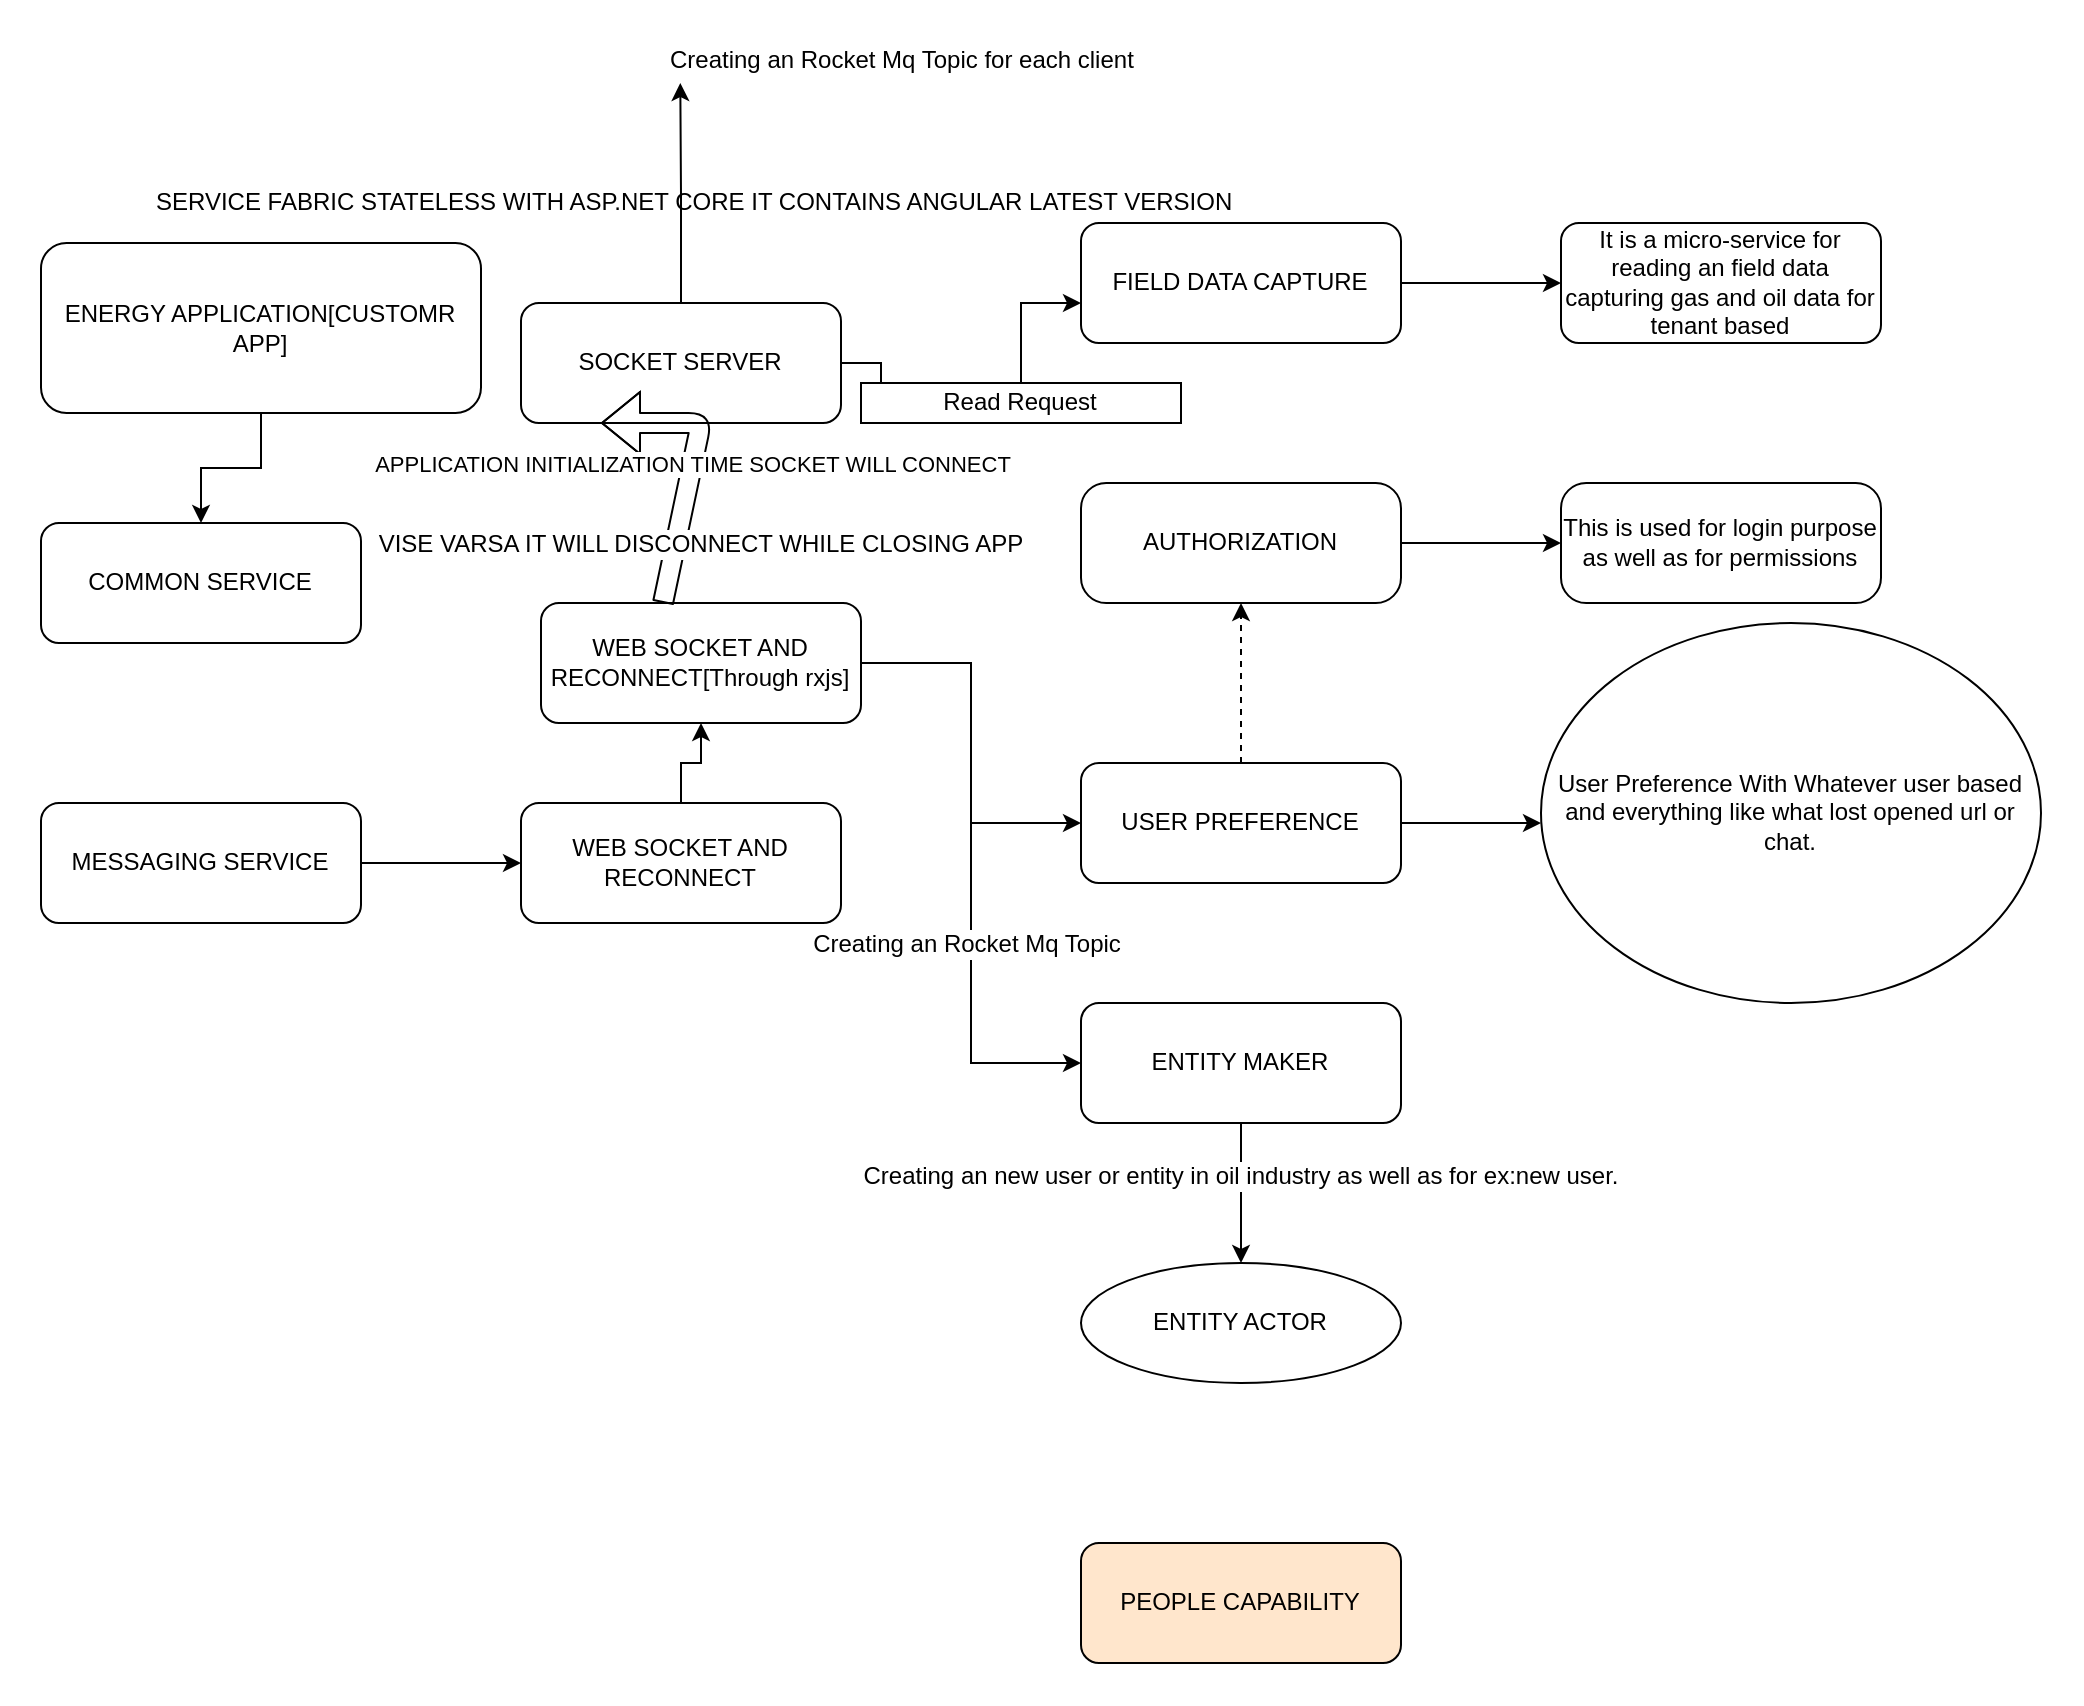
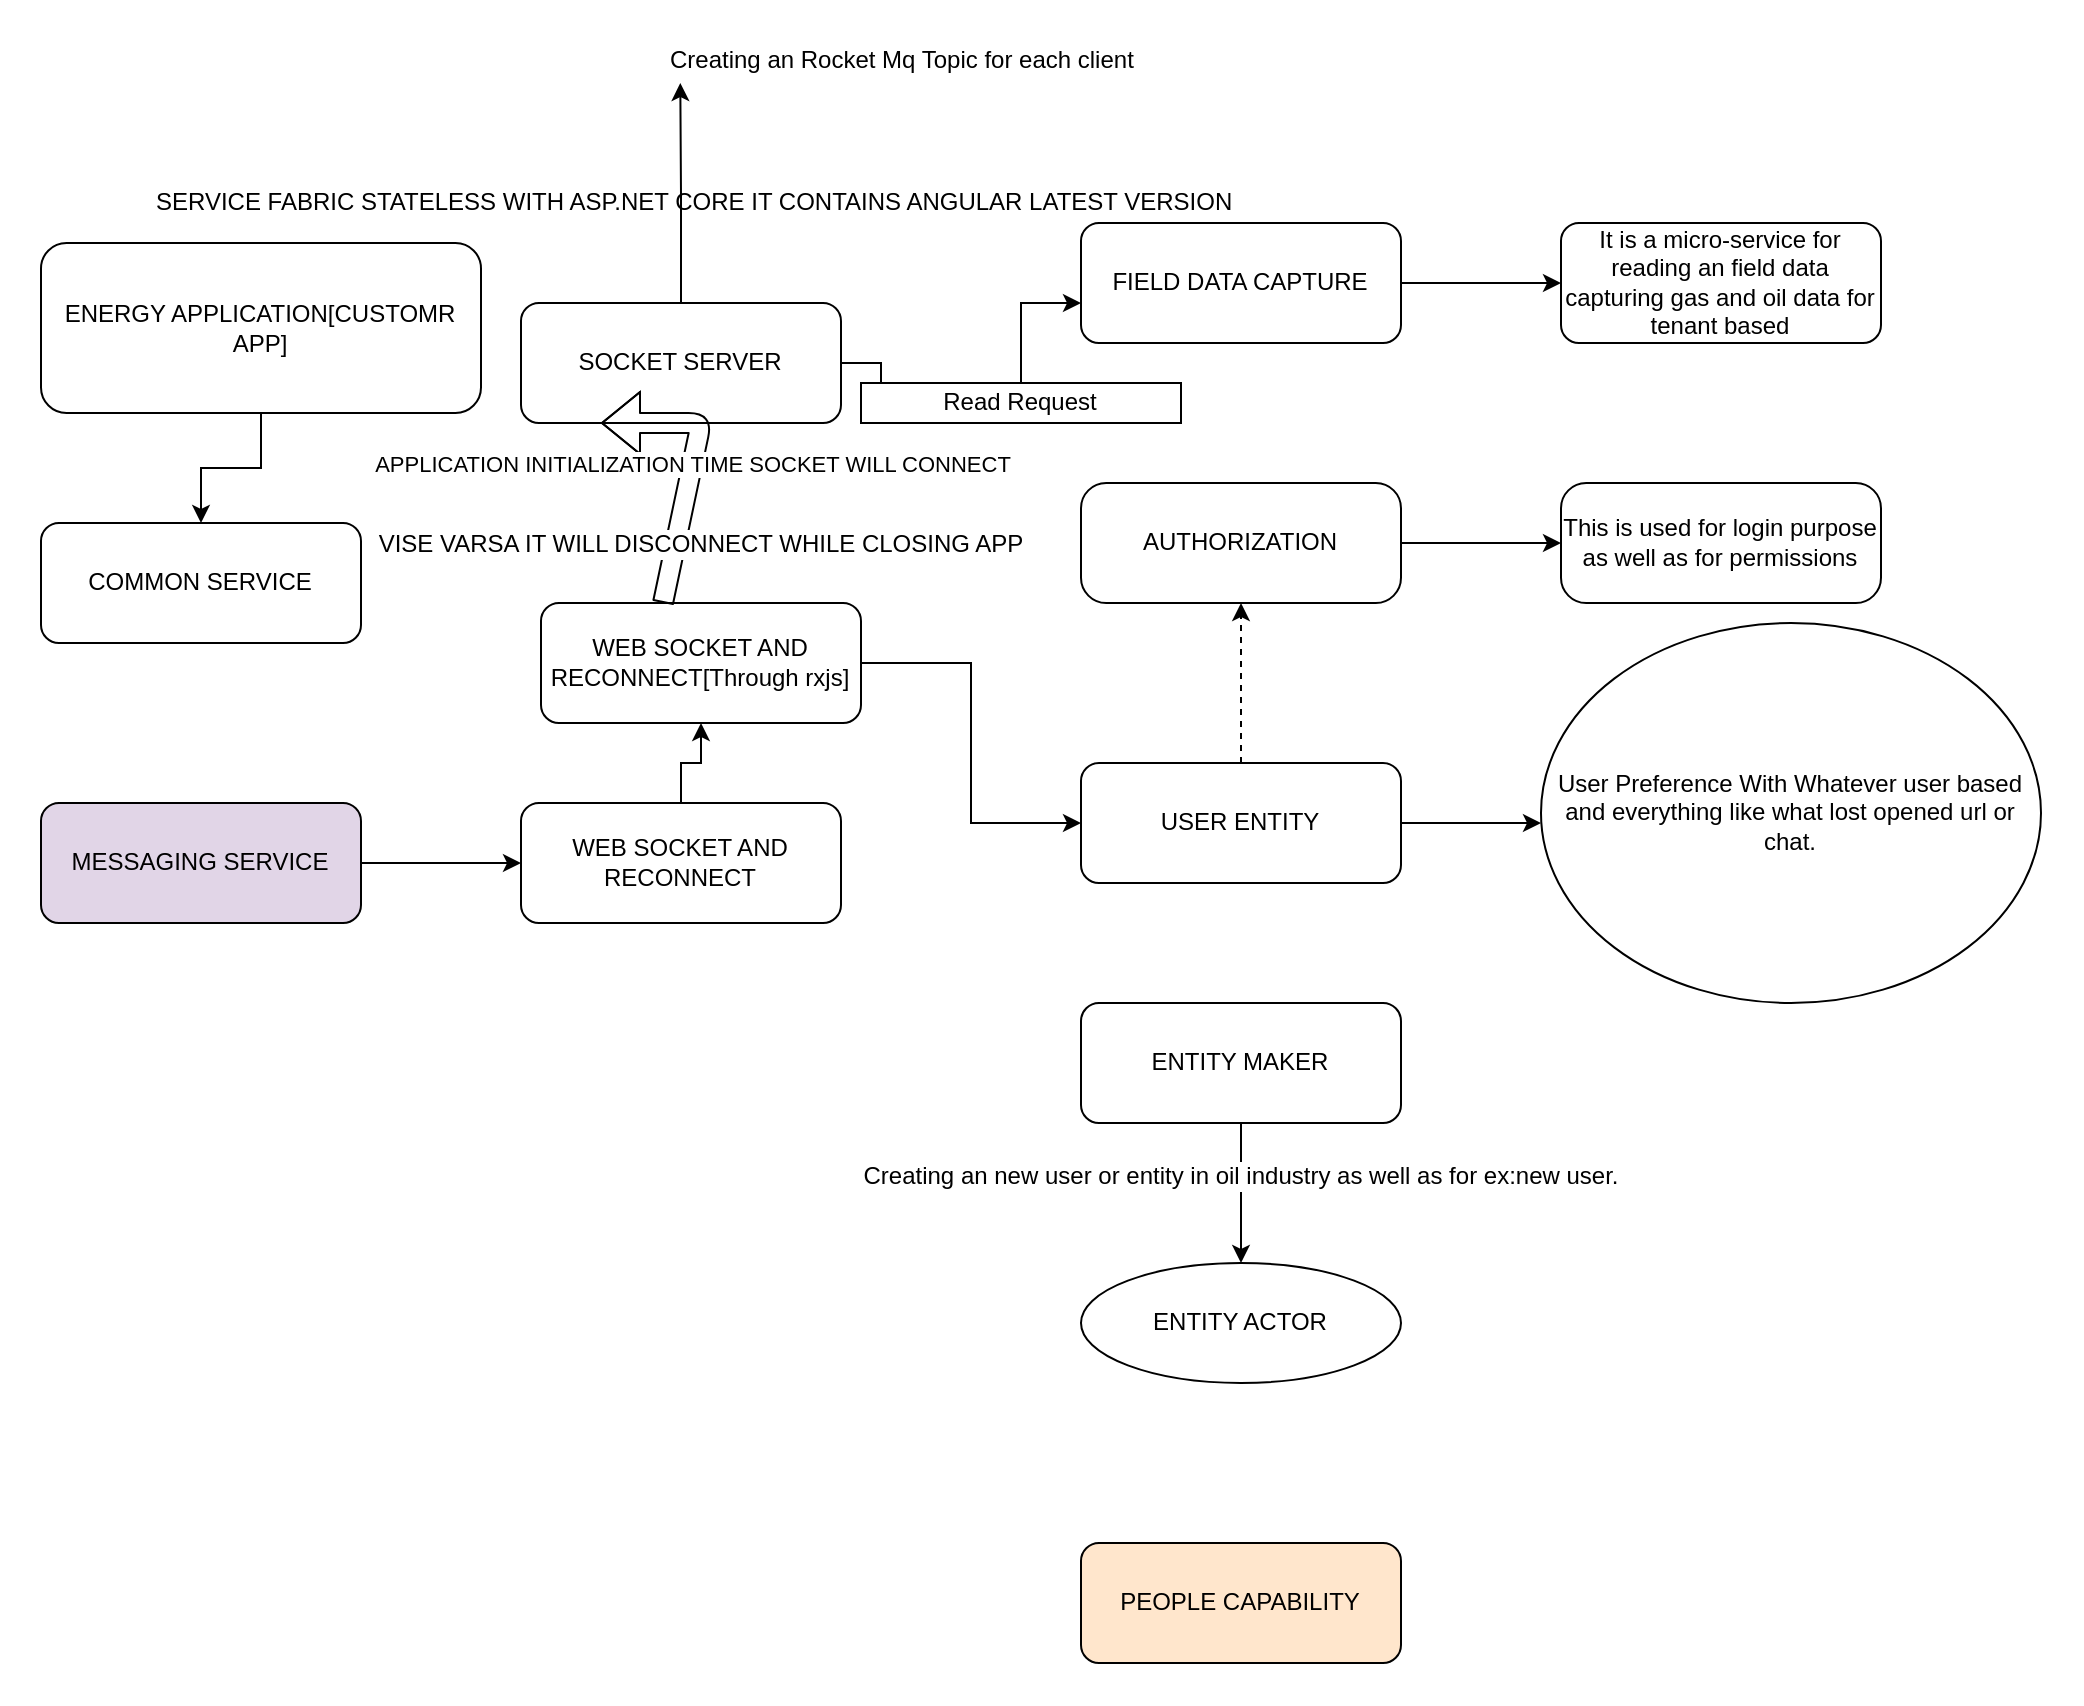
node "USER PREFERENCE": label "USER PREFERENCE" -> "USER ENTITY"
node "MESSAGING SERVICE": fillcolor #ffffff -> #e1d5e7
edge "WEB SOCKET AND RECONNECT[Through rxjs]" -> "ENTITY MAKER": removed, label "Creating an Rocket Mq Topic"
